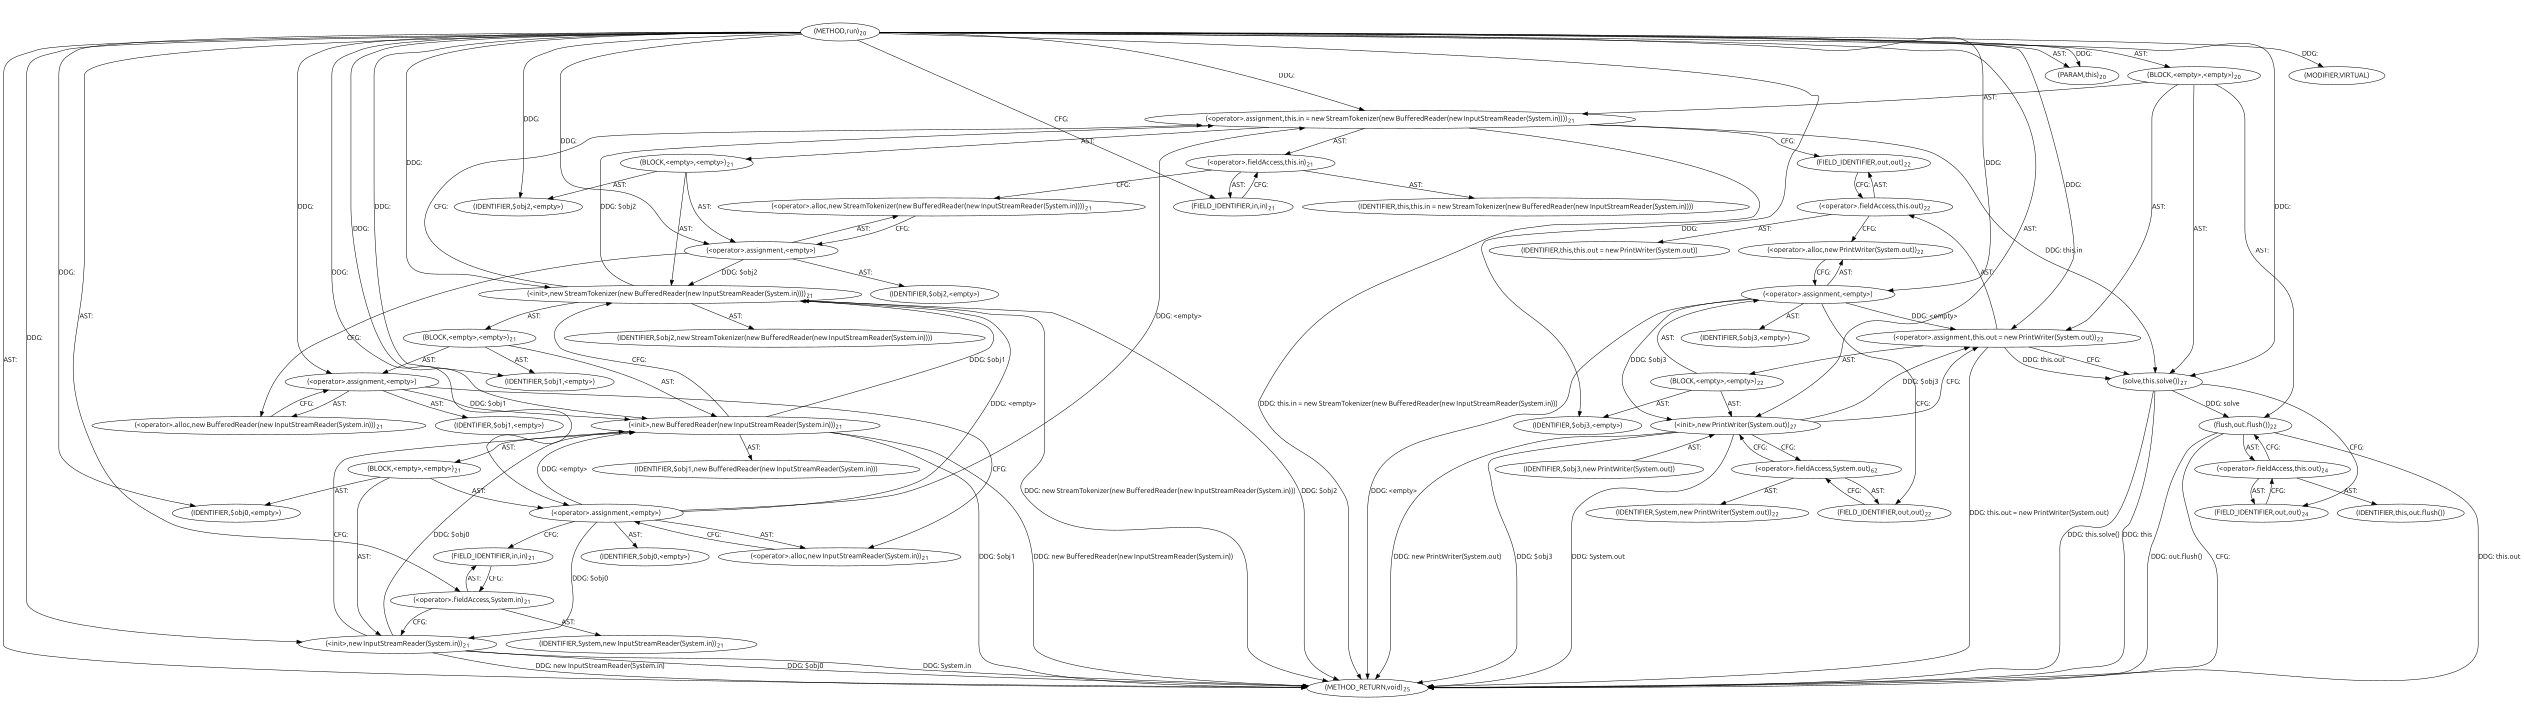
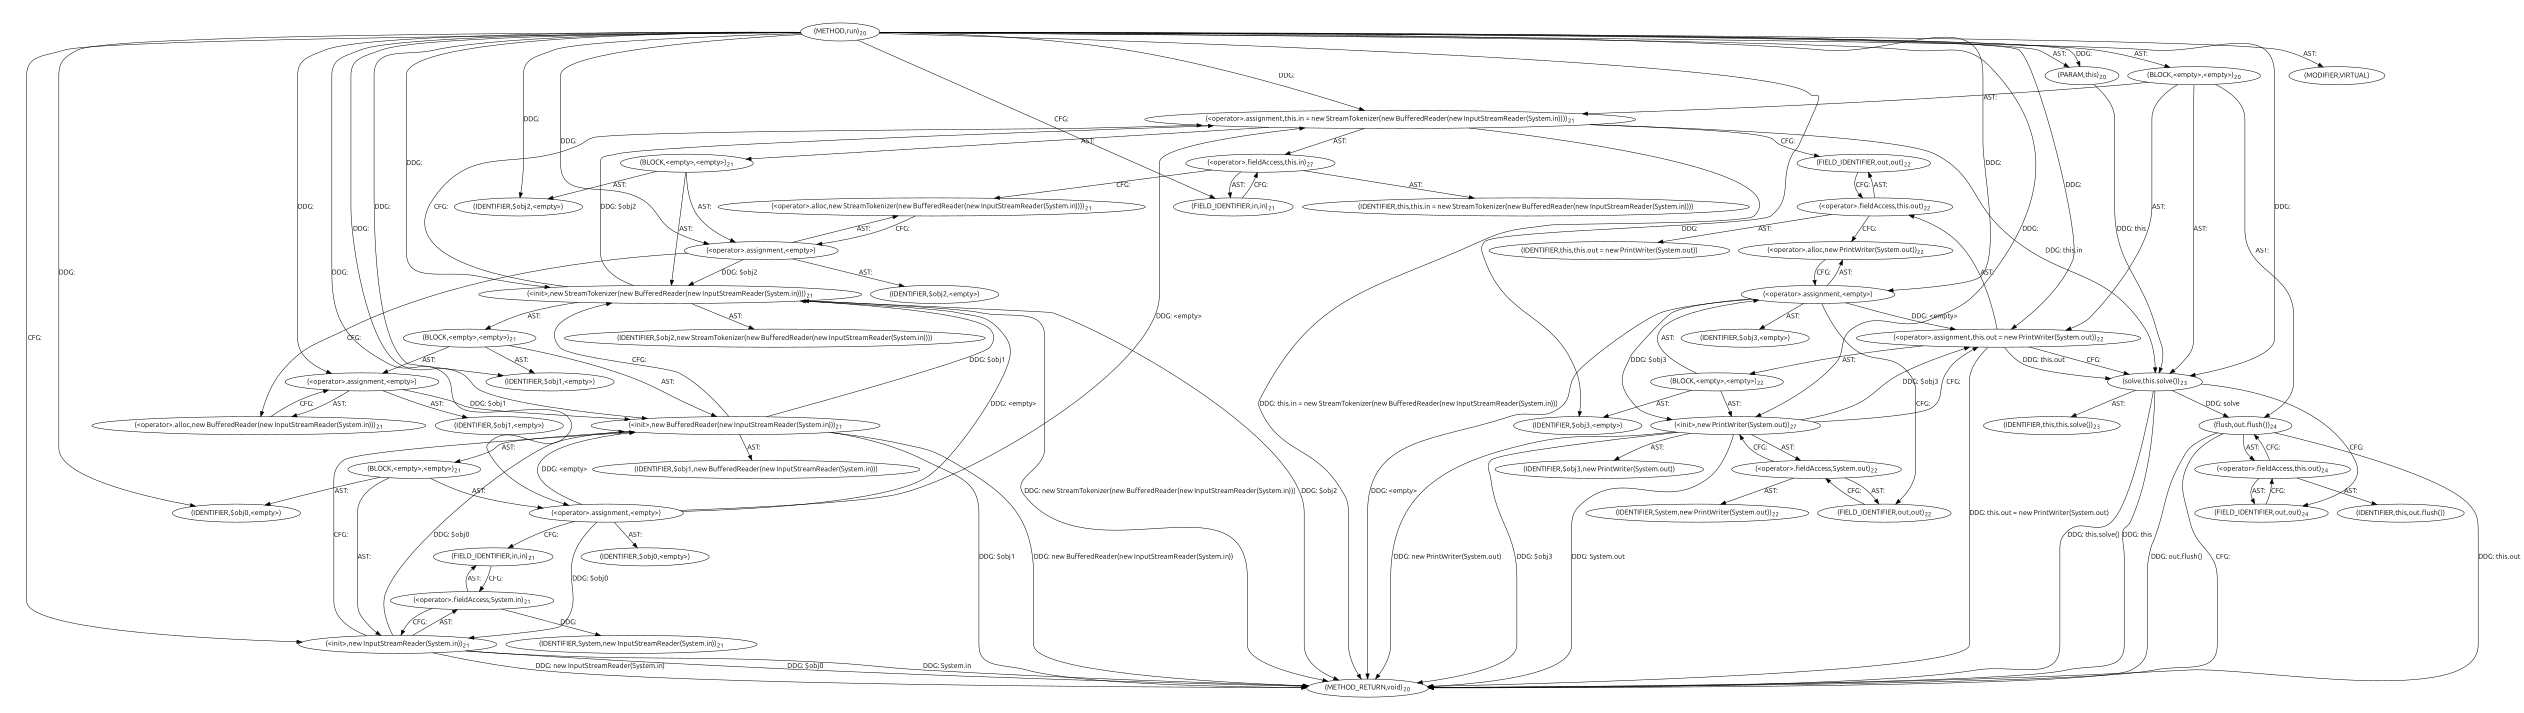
edge "(METHOD,run)" -> "(MODIFIER,VIRTUAL)": label "DDG: " -> "AST: "
edge "(METHOD,run)" -> "(<operator>.fieldAccess,System.in)": now "(<init>,new InputStreamReader(System.in))" -> "(<operator>.fieldAccess,System.in)"
node "(<operator>.fieldAccess,this.in)": text "21" -> "27"
edge "(PARAM,this)" -> "(solve,this.solve())": added, label "DDG: this"
edge "(METHOD,run)" -> "(<init>,new PrintWriter(System.out))": label "AST: " -> "DDG: "
edge "(METHOD,run)" -> "(<init>,new InputStreamReader(System.in))": label "DDG: " -> "CFG: "
node "(solve,this.solve())": text "27" -> "23"
node "(flush,out.flush())": text "22" -> "24"
node "(IDENTIFIER,this,this.solve())": added
edge "(<init>,new PrintWriter(System.out))" -> "(<operator>.fieldAccess,System.out)": label "CFG: " -> "AST: "
edge "(IDENTIFIER,$obj3,new PrintWriter(System.out))" -> "(<init>,new PrintWriter(System.out))": reversed
node "(<operator>.fieldAccess,System.out)": text "62" -> "22"
node "(<operator>.alloc,new InputStreamReader(System.in))": removed
edge "(METHOD,run)" -> "(METHOD_RETURN,void)": removed, label "AST:"
edge "(<operator>.fieldAccess,System.in)" -> "(IDENTIFIER,System,new InputStreamReader(System.in))": label "AST: " -> "DDG: "
node "(METHOD_RETURN,void)": text "25" -> "20"
